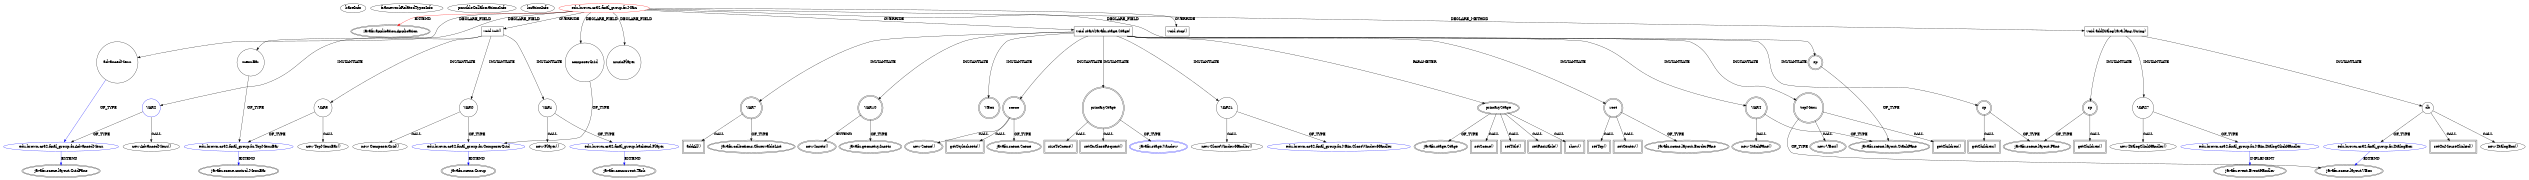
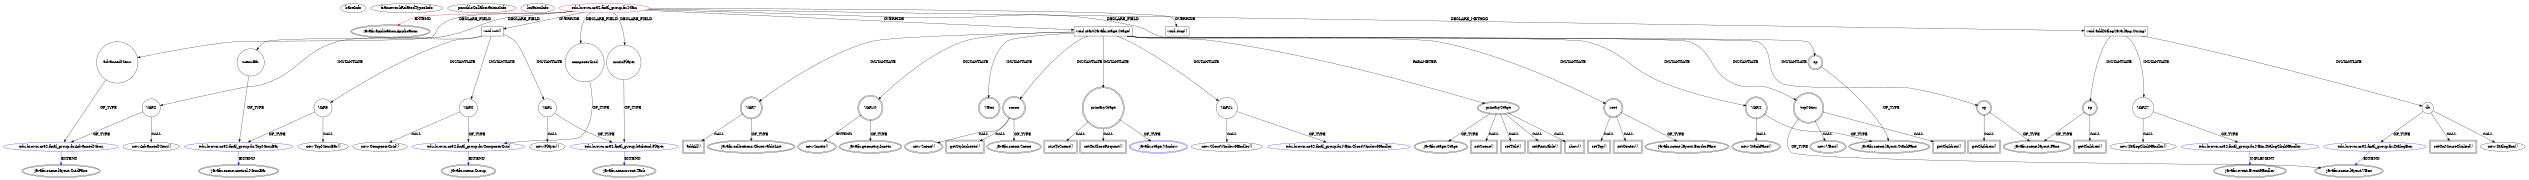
node "VAR2": color blue -> black
edge "advancedMenu" -> "edu.brown.cs32.final_group.fx.AdvancedMenu": color blue -> black
edge "musicPlayer" -> "edu.brown.cs32.final_group.backend.Player": added, label "OF_TYPE"
